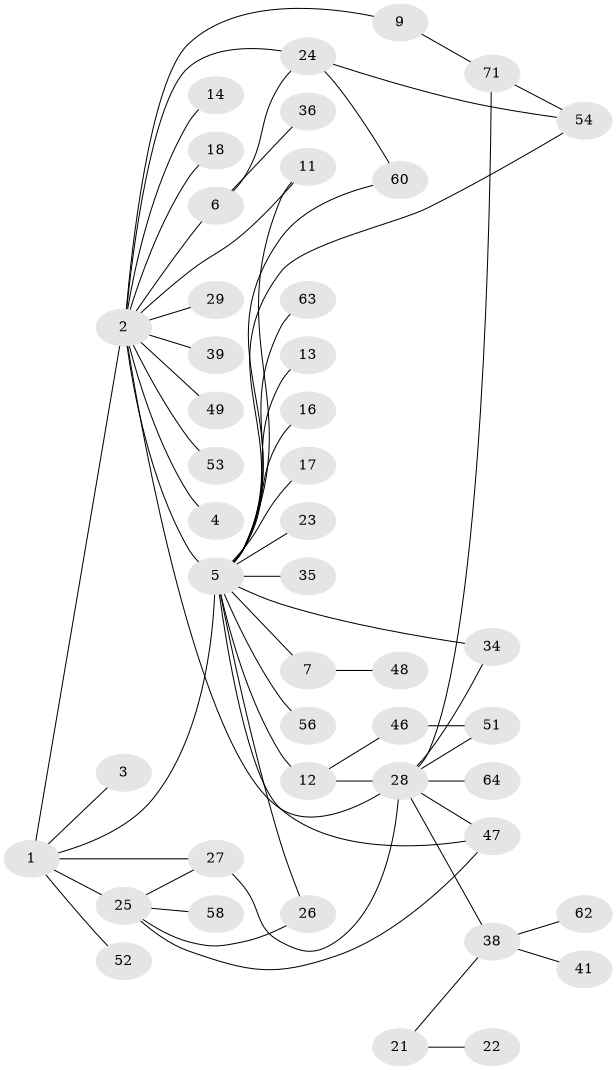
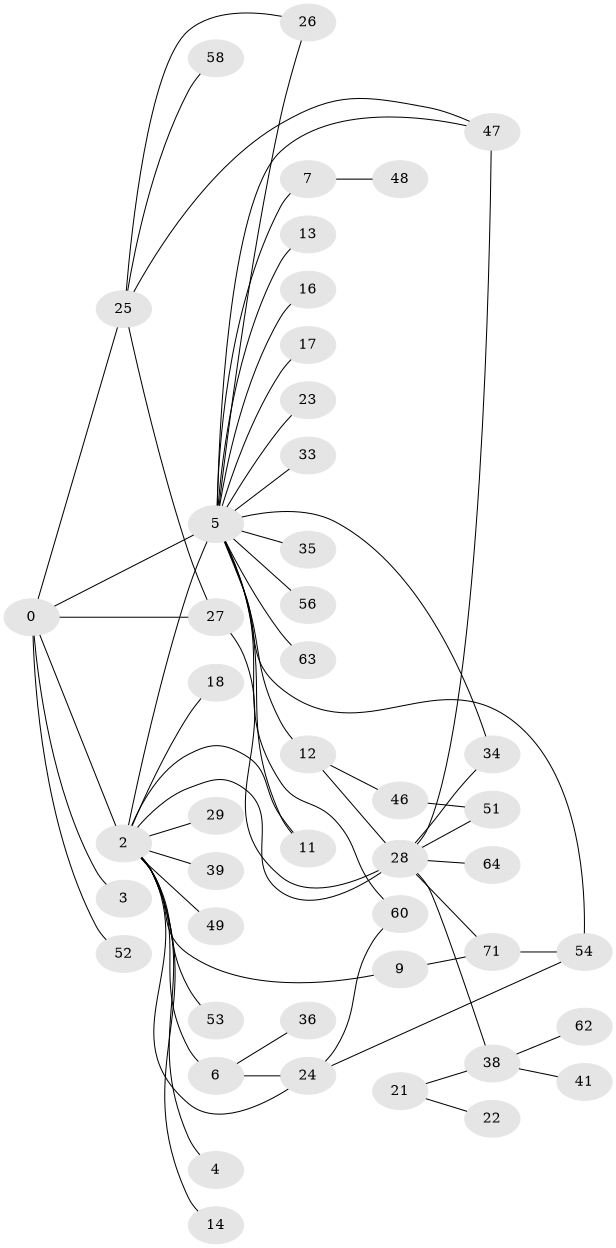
node "33": added
node "1": label "1" -> "0"
